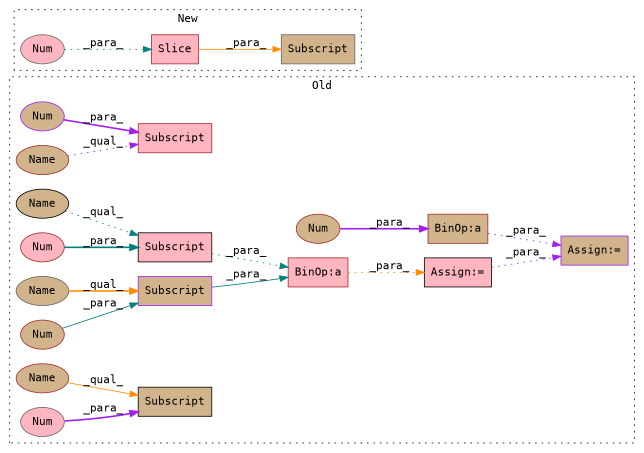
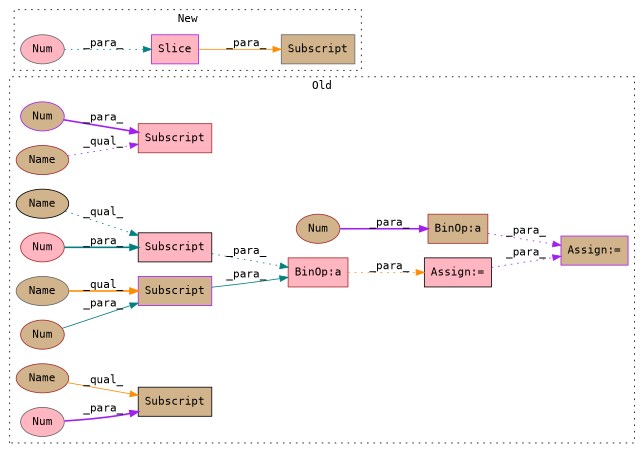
node "Slice": color brown -> purple
